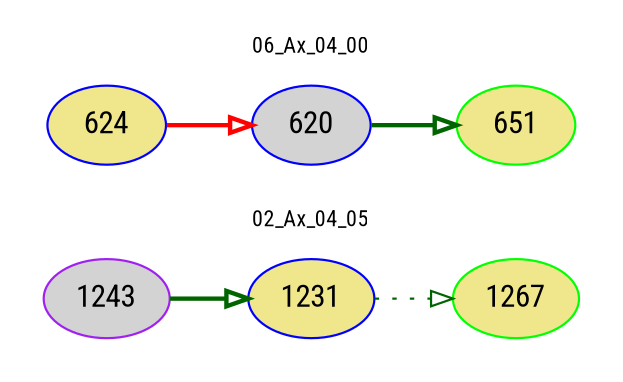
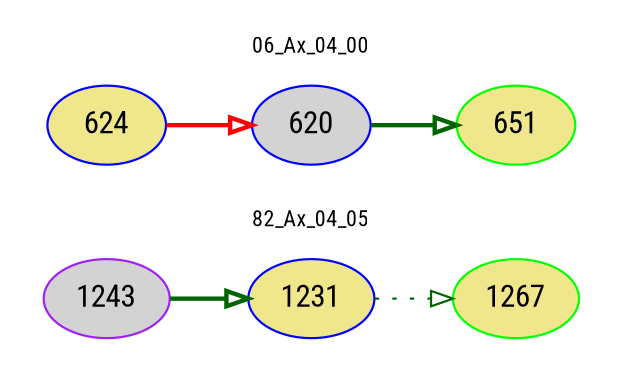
cluster "02_Ax_04_05": label "02_Ax_04_05" -> "82_Ax_04_05"
